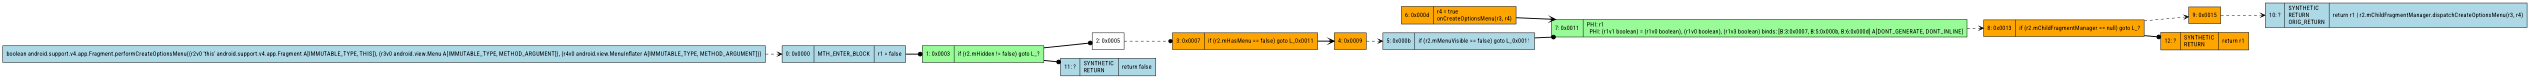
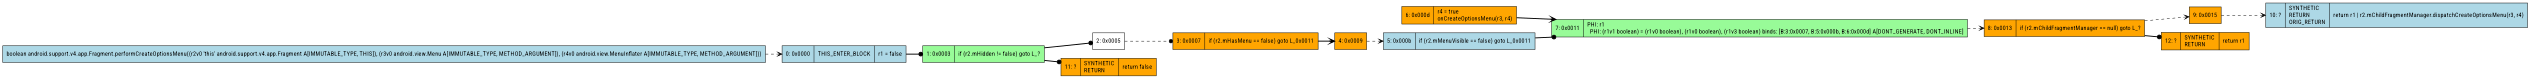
node "0: 0x0000": text "MTH_ENTER_BLOCK" -> "THIS_ENTER_BLOCK"
node "11: ?": fillcolor lightblue -> orange
